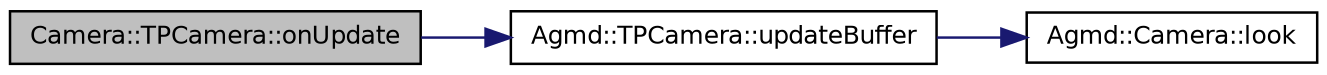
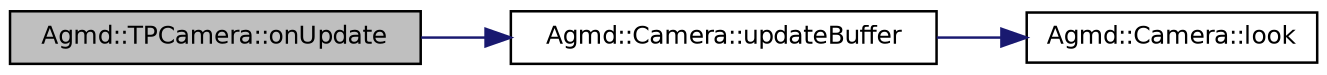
node "Camera::TPCamera::onUpdate": label "Camera::TPCamera::onUpdate" -> "Agmd::TPCamera::onUpdate"
node "Agmd::TPCamera::updateBuffer": label "Agmd::TPCamera::updateBuffer" -> "Agmd::Camera::updateBuffer"
